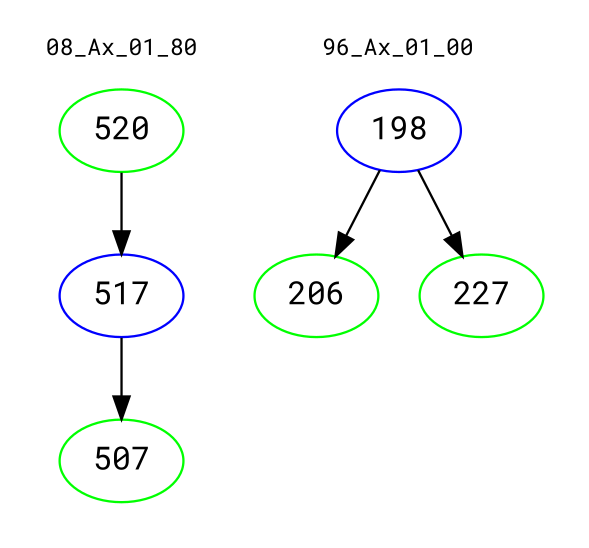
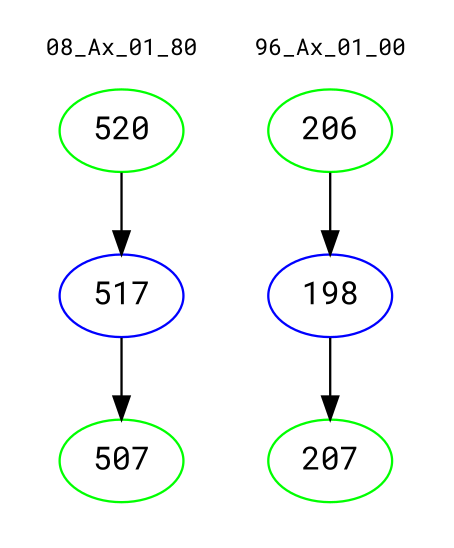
edge "198" -> "206": reversed
node "227": label "227" -> "207"
